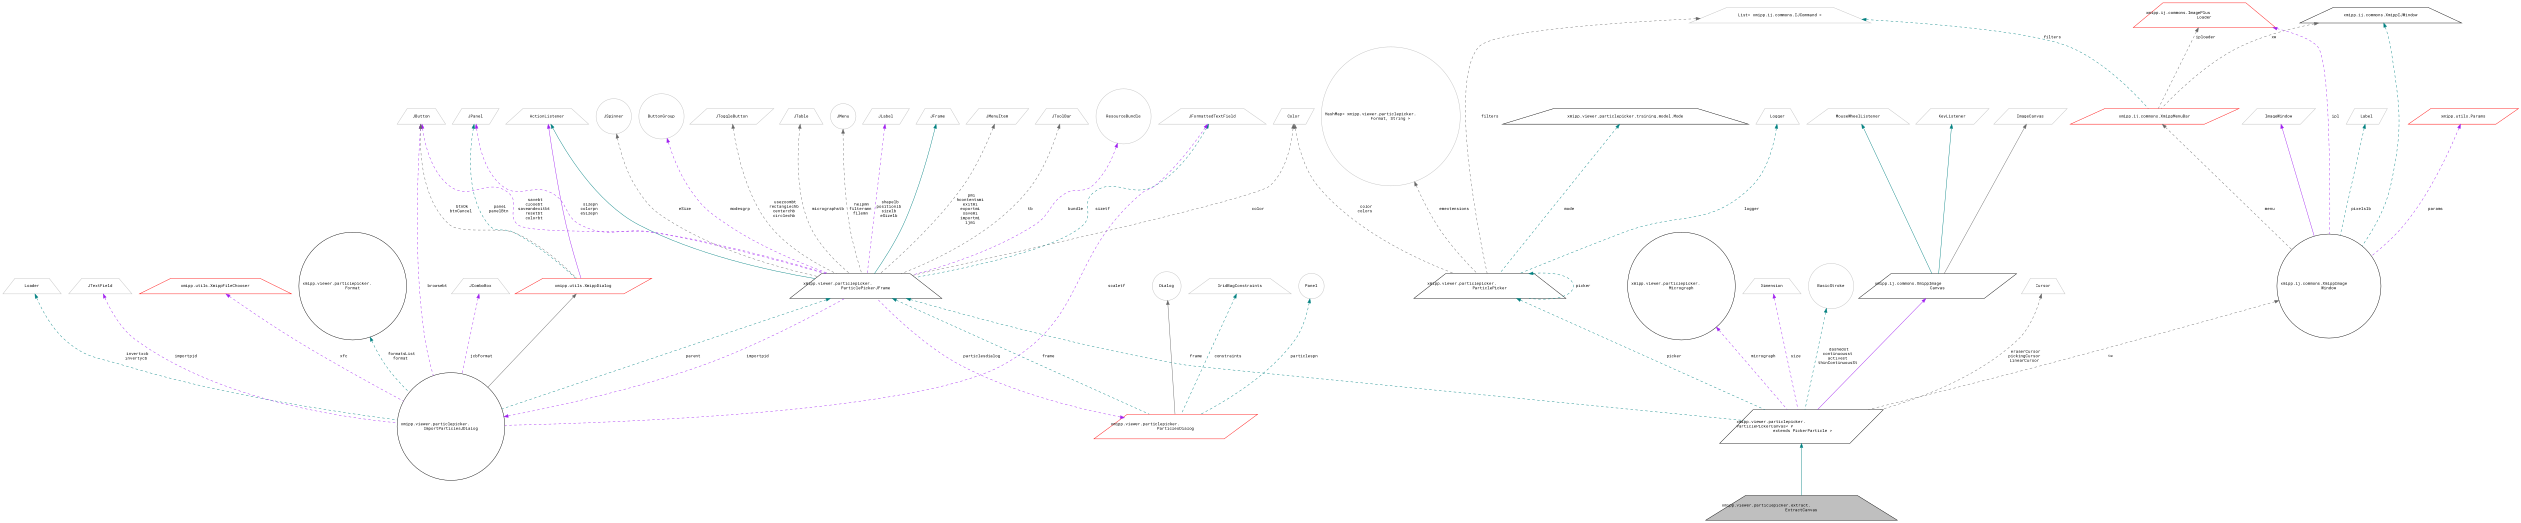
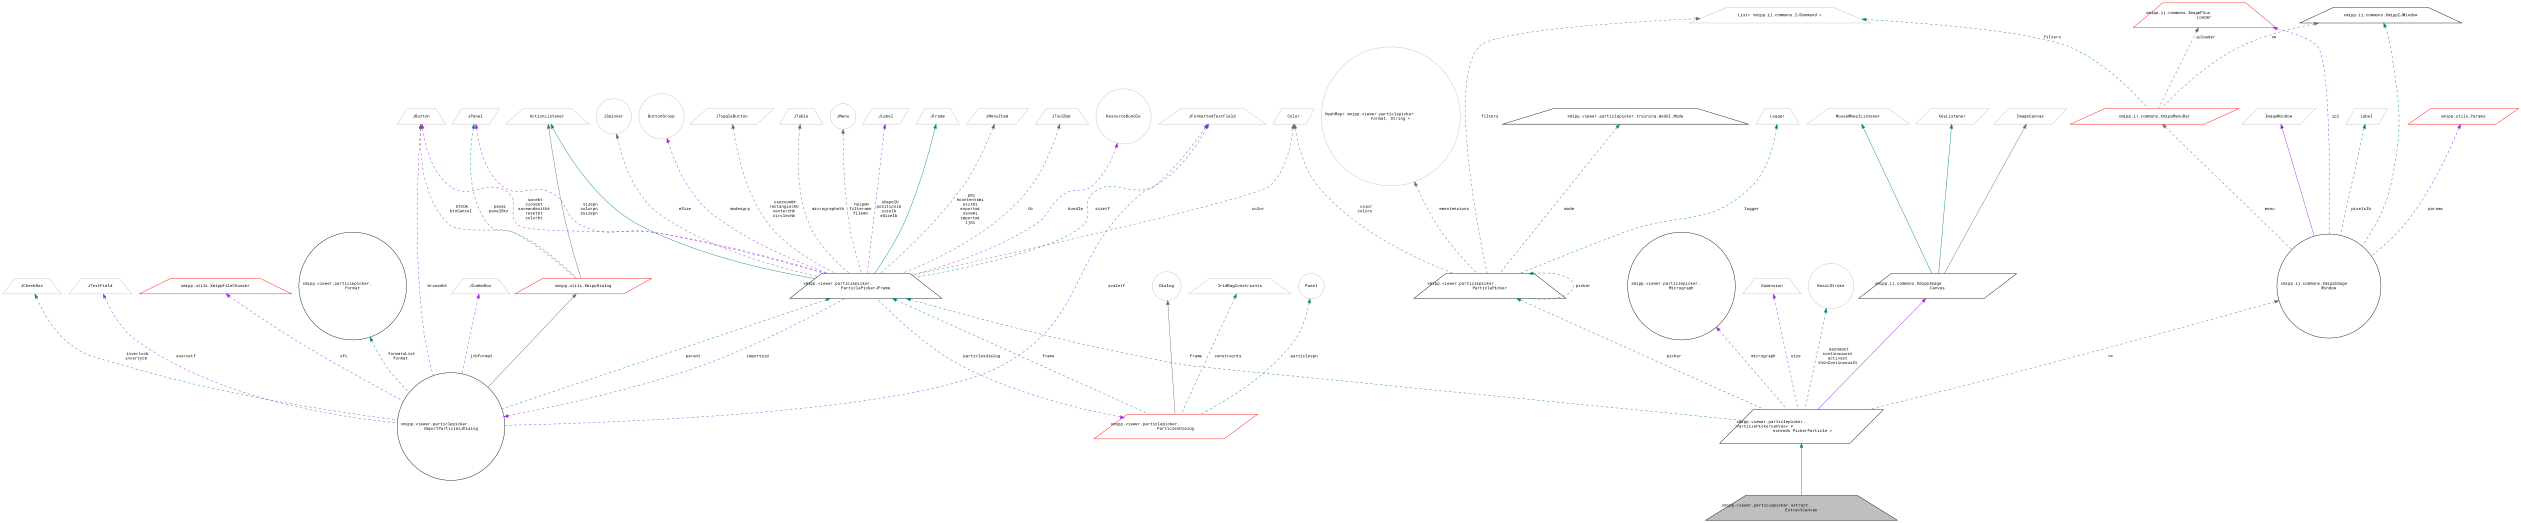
edge "xmipp.utils.XmippDialog" -> "ActionListener": color purple -> gray40
node "Loader": label "Loader" -> "JCheckBox"
node "Cursor": removed
edge "xmipp.viewer.particlepicker. ImportParticlesJDialog" -> "JTextField": label " importpjd" -> " sourcetf"
